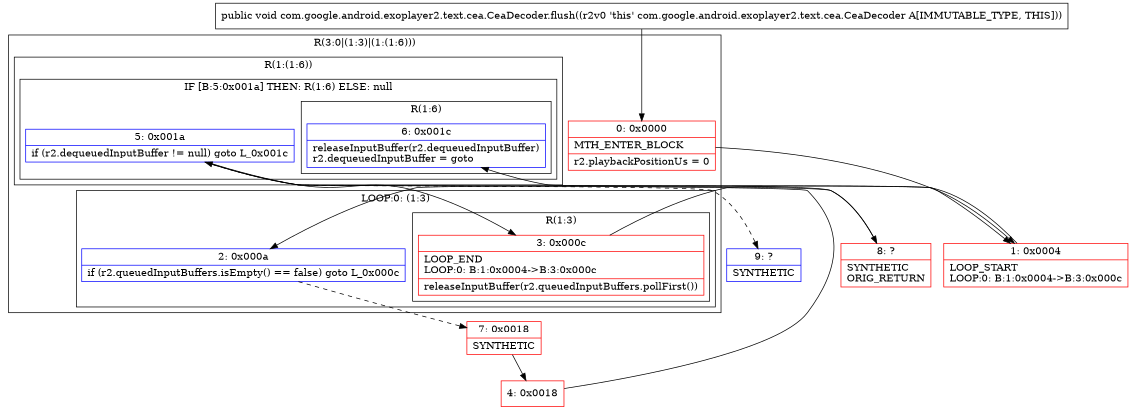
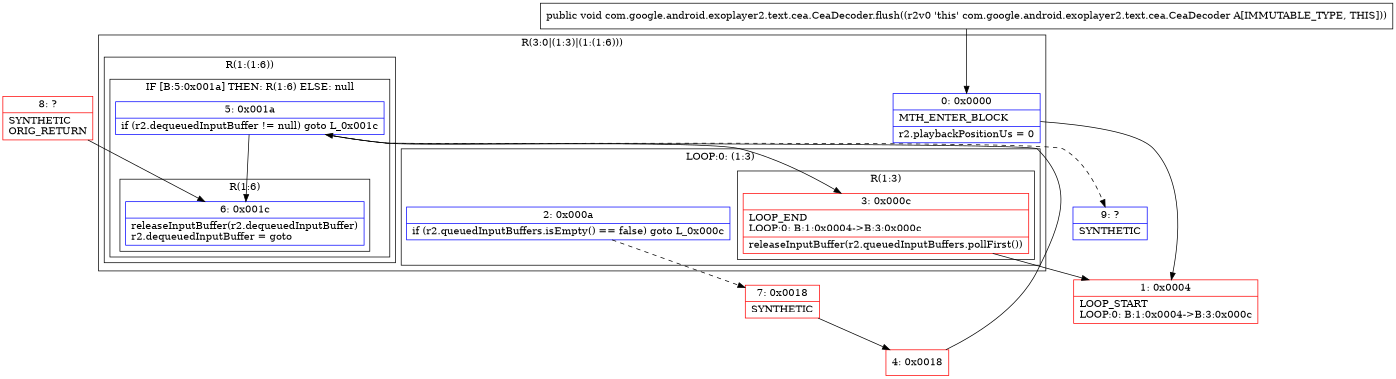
node "0: 0x0000": color red -> blue
edge "5: 0x001a" -> "8: ?": now "5: 0x001a" -> "6: 0x001c"
edge "1: 0x0004" -> "2: 0x000a": removed
